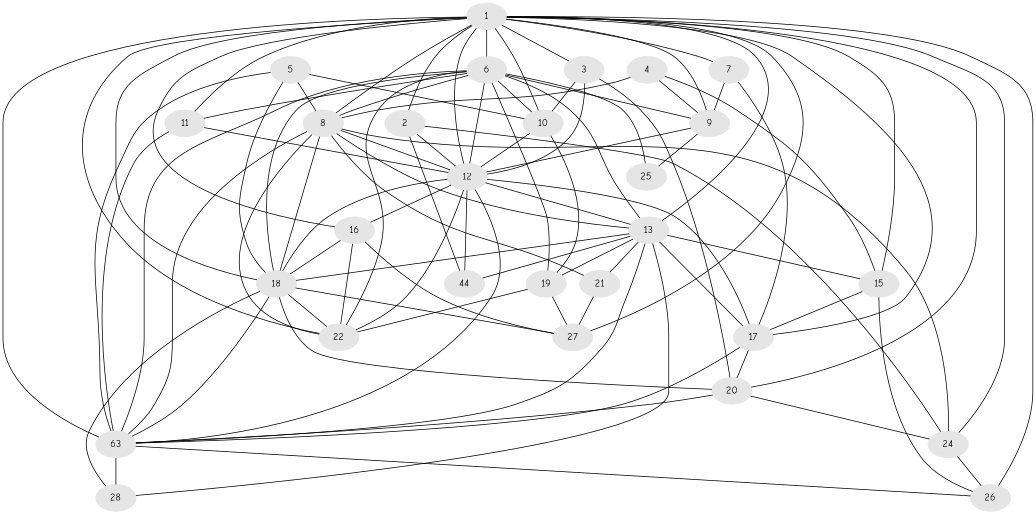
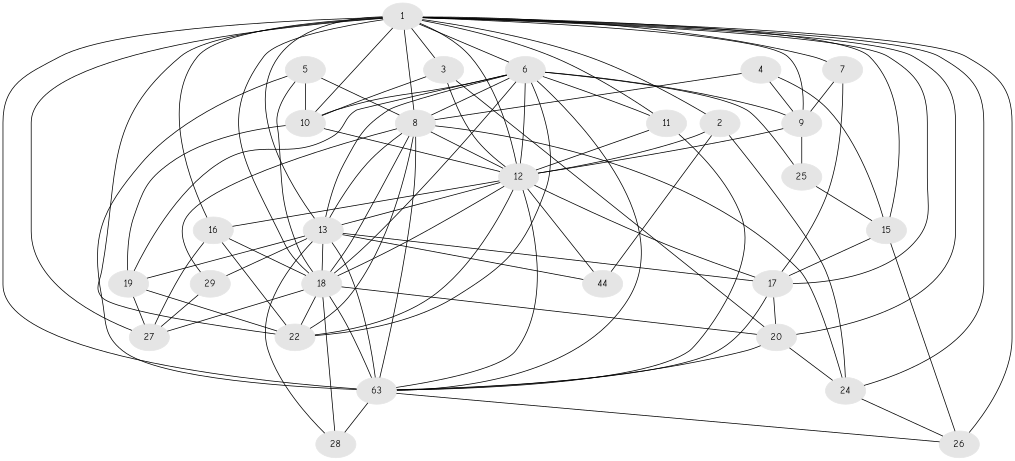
edge "13" -- "15": now "25" -- "15"
node "21": label "21" -> "29"
